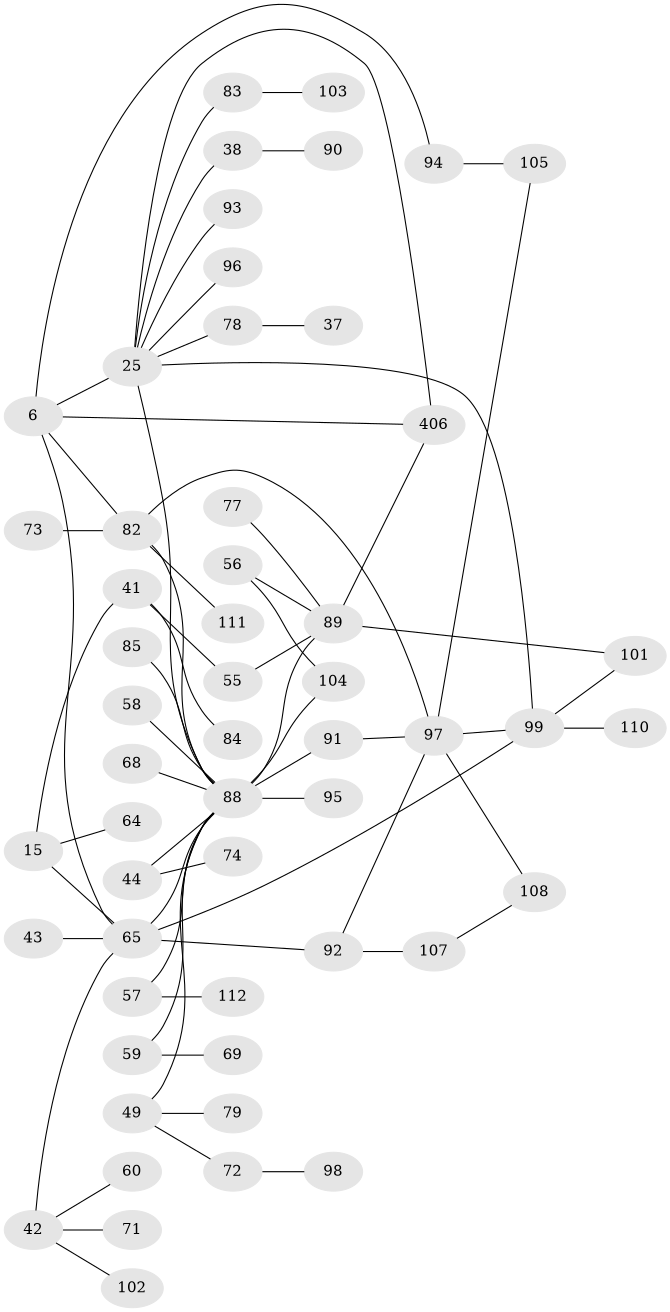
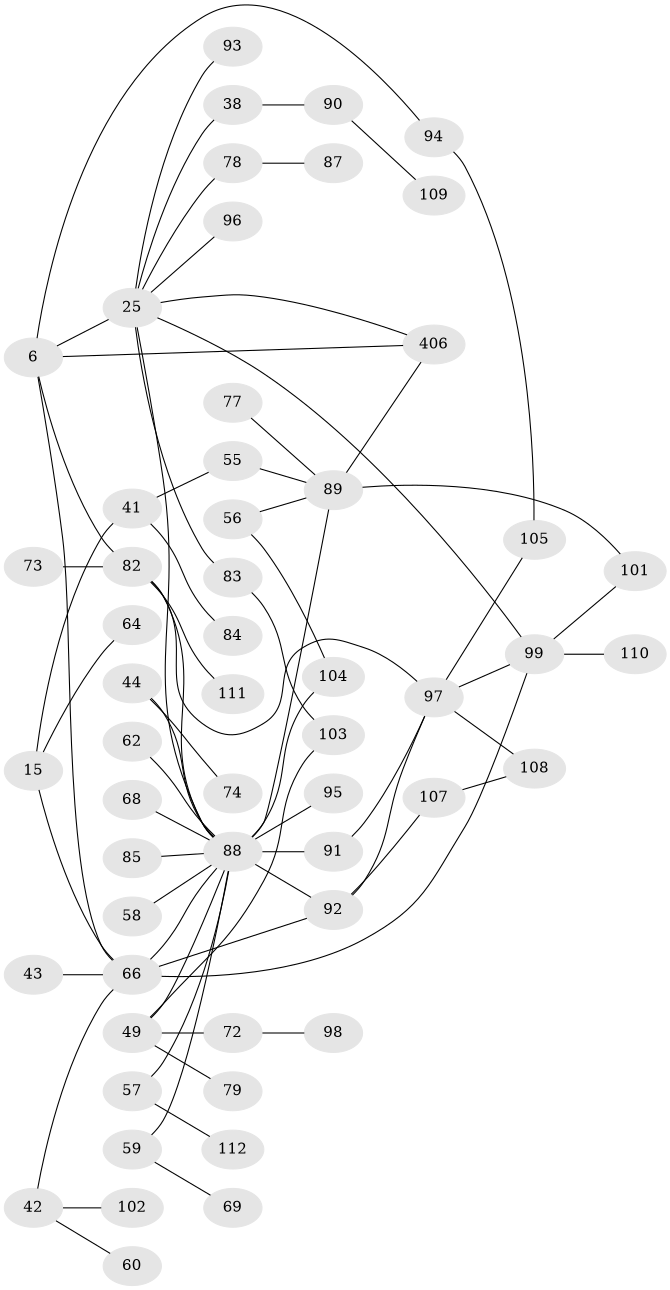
node "109": added
node "37": label "37" -> "87"
node "62": added
edge "88" -- "92": added
edge "103" -- "49": added
node "65": label "65" -> "66"
node "71": removed
